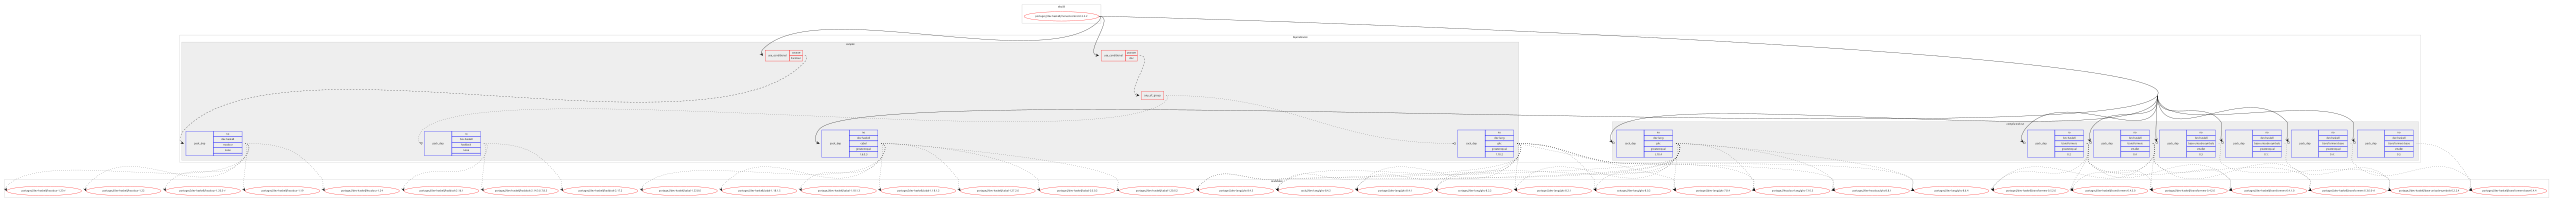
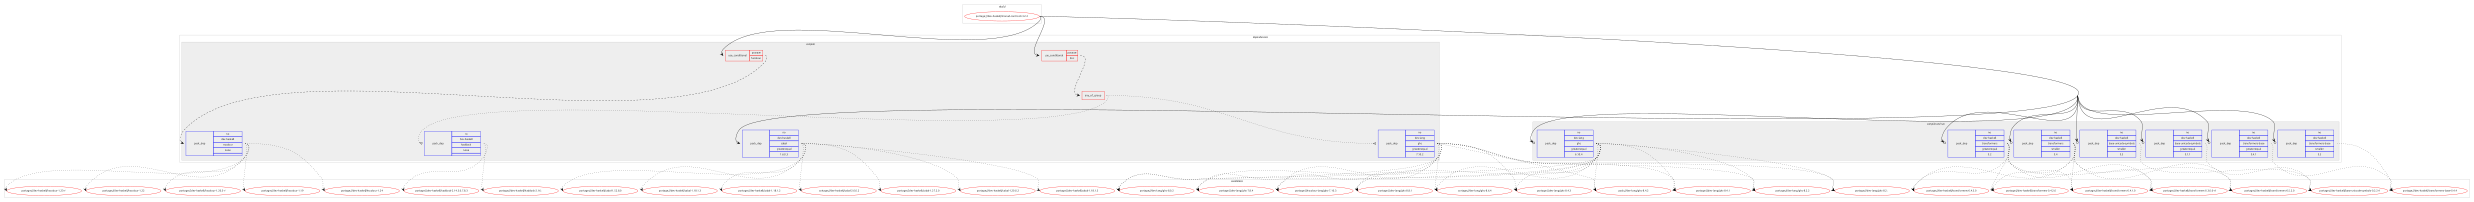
node "portage://dev-haskell/haddock-2.17.2": removed
node "portage://dev-hscolour/ghc-8.8.1": label "portage://dev-hscolour/ghc-8.8.1" -> "portage://dev-lang/ghc-8.8.1"
